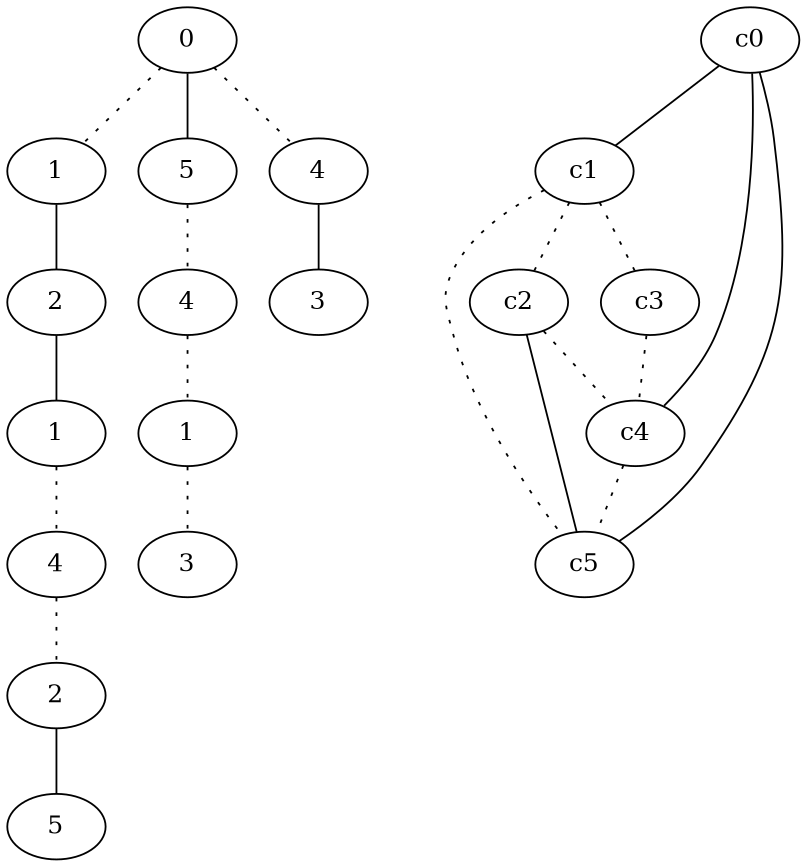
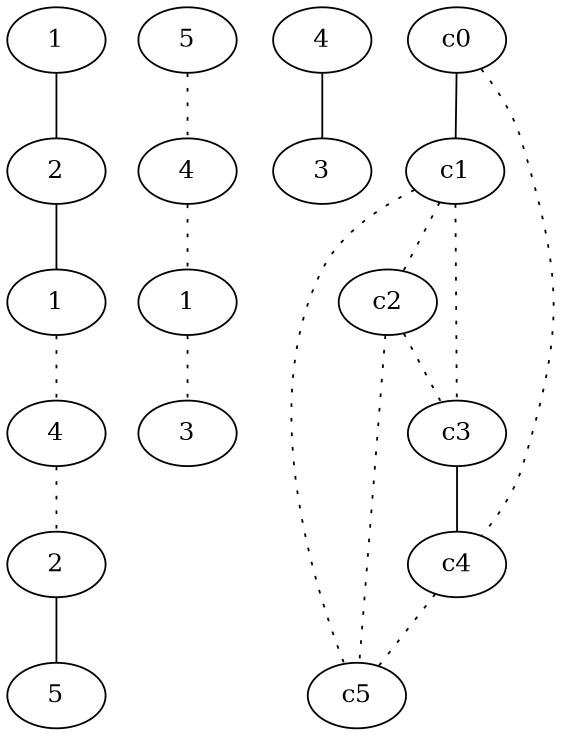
node "0": removed
edge "c0" -- "c4": style solid -> dotted
edge "c0" -- "c5": removed
edge "c2" -- "c4": now "c2" -- "c3"
edge "c3" -- "c4": style dotted -> solid
edge "c2" -- "c5": style solid -> dotted
